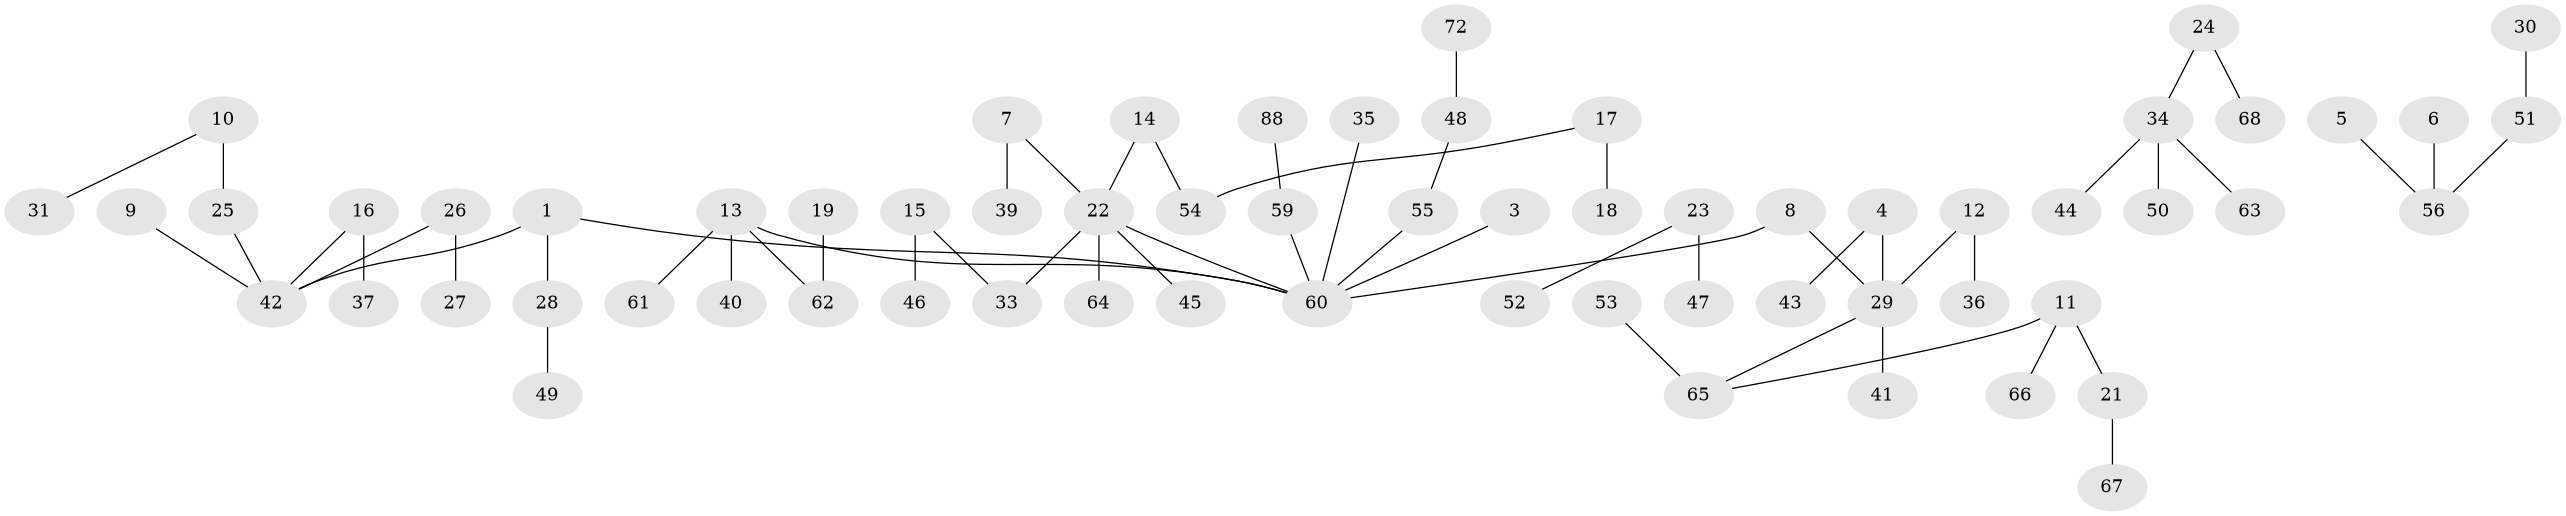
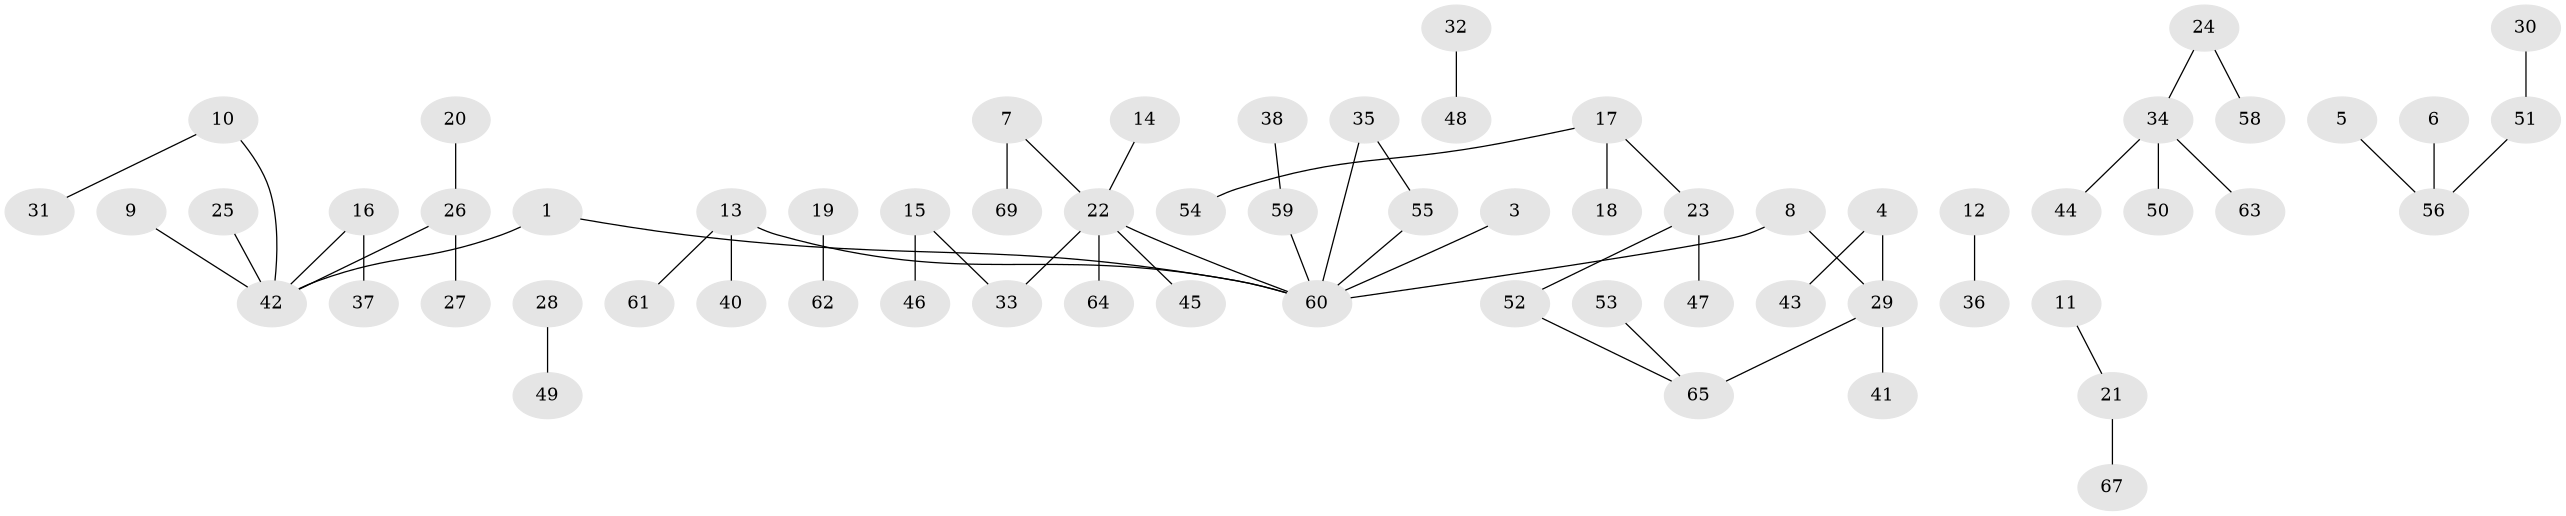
node "72": label "72" -> "32"
node "20": added
node "88": label "88" -> "38"
node "68": label "68" -> "58"
edge "10" -- "25": now "10" -- "42"
edge "14" -- "54": removed
edge "48" -- "55": now "35" -- "55"
edge "17" -- "23": added
node "39": label "39" -> "69"
edge "1" -- "28": removed
edge "13" -- "62": removed
edge "12" -- "29": removed
edge "11" -- "65": now "52" -- "65"
node "66": removed
